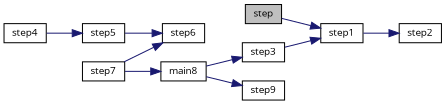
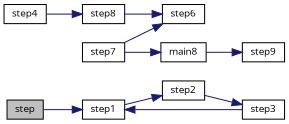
node "step5": label "step5" -> "step8"
edge "main8" -> "step3": now "step2" -> "step3"
